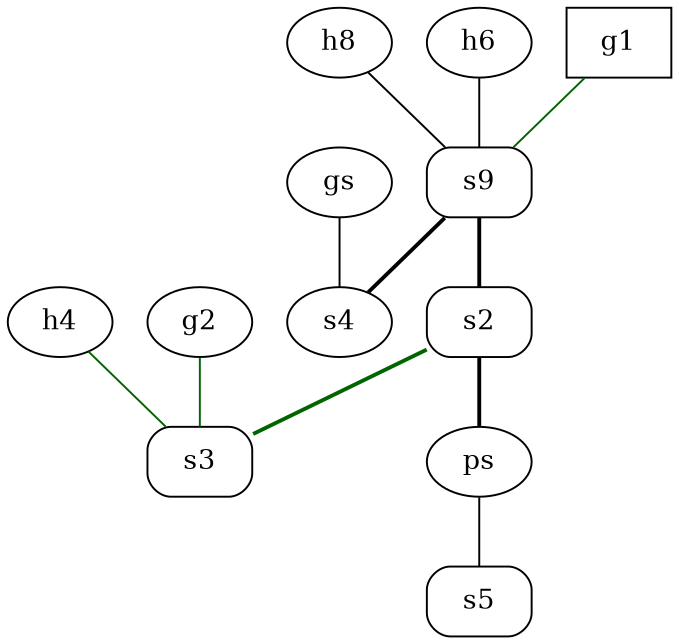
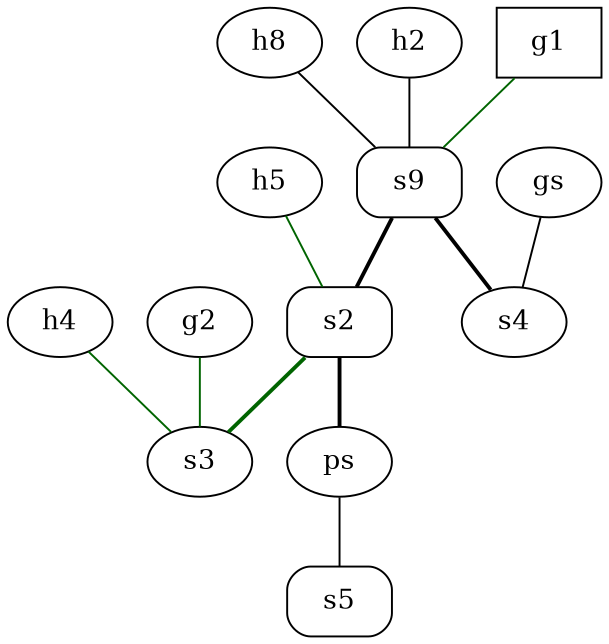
node "h6": label "h6" -> "h2"
node "h5": added
node "s3": shape box -> ellipse
